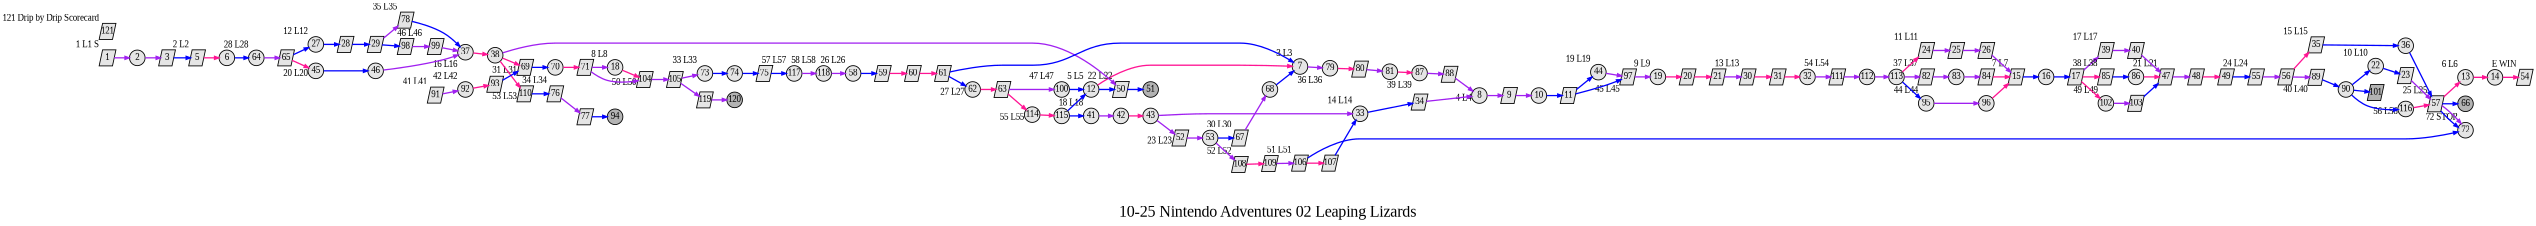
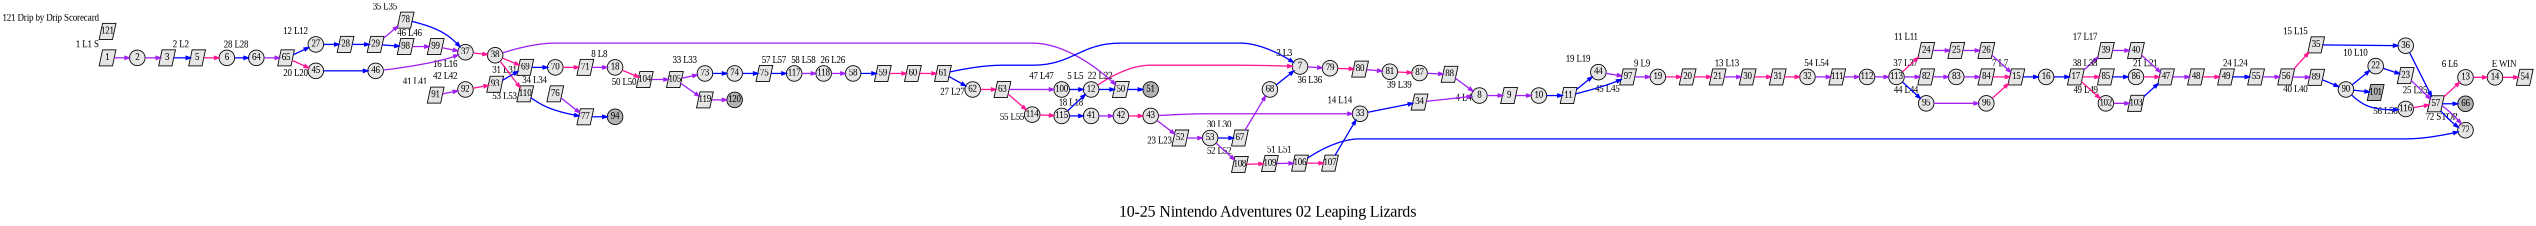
edge "71" -> "104 50 L50": removed
edge "110 53 L53" -> "76 34 L34": now "110 53 L53" -> "77"
